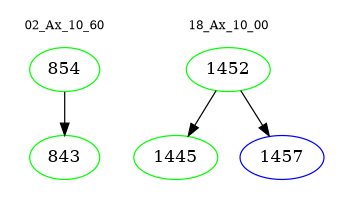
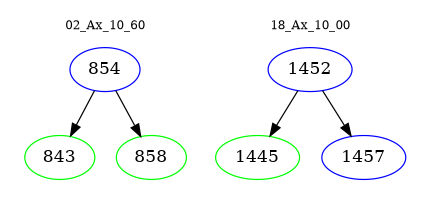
node "854": color green -> blue
node "1452": color green -> blue
node "858": added
